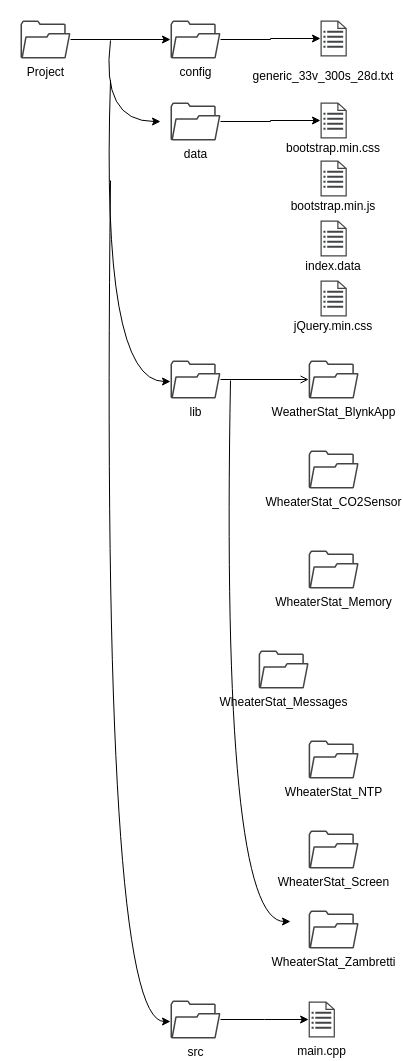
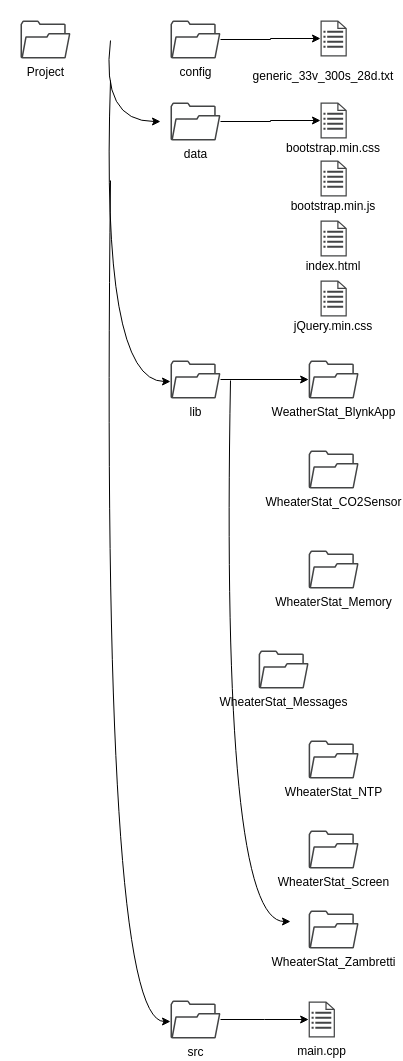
edge "Project" -> "config": removed
node "index.data": label "index.data" -> "index.html"
edge "lib" -> "WeatherStat_BlynkApp": arrowhead open -> classic
